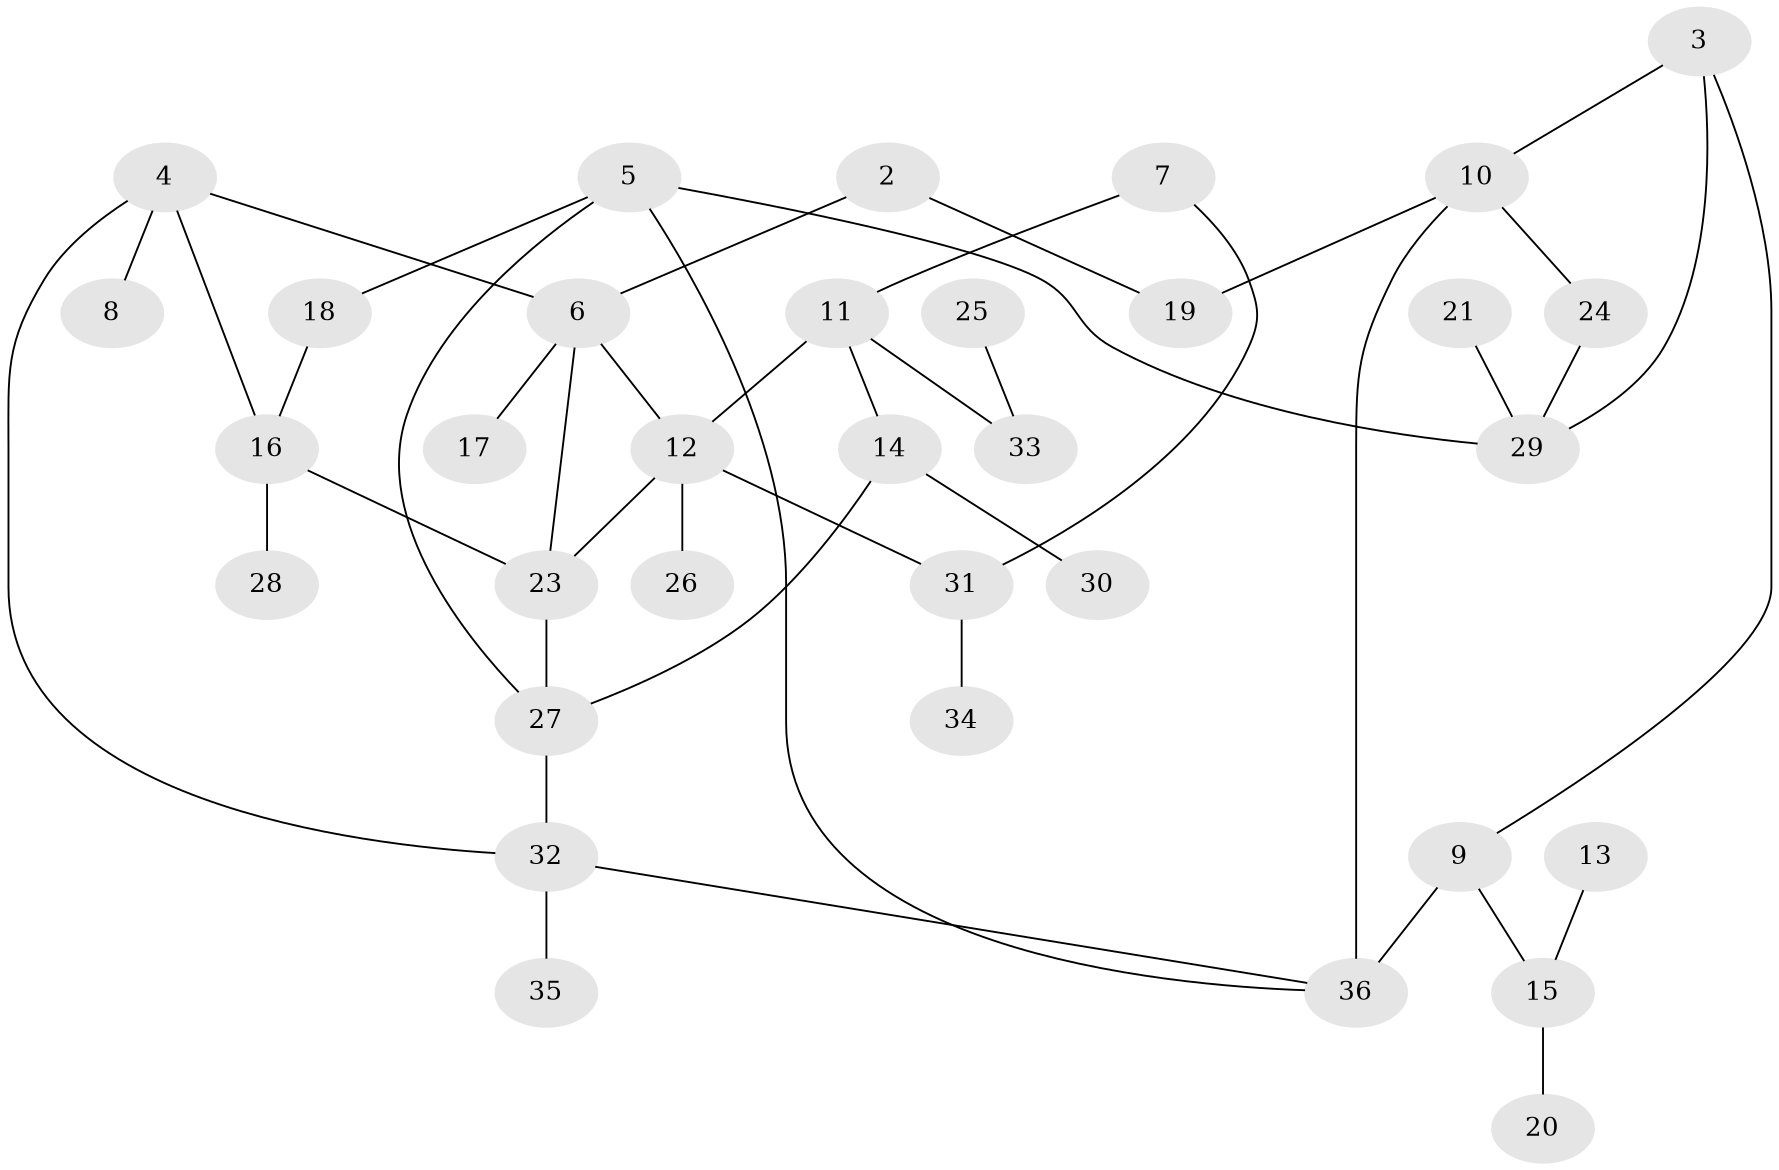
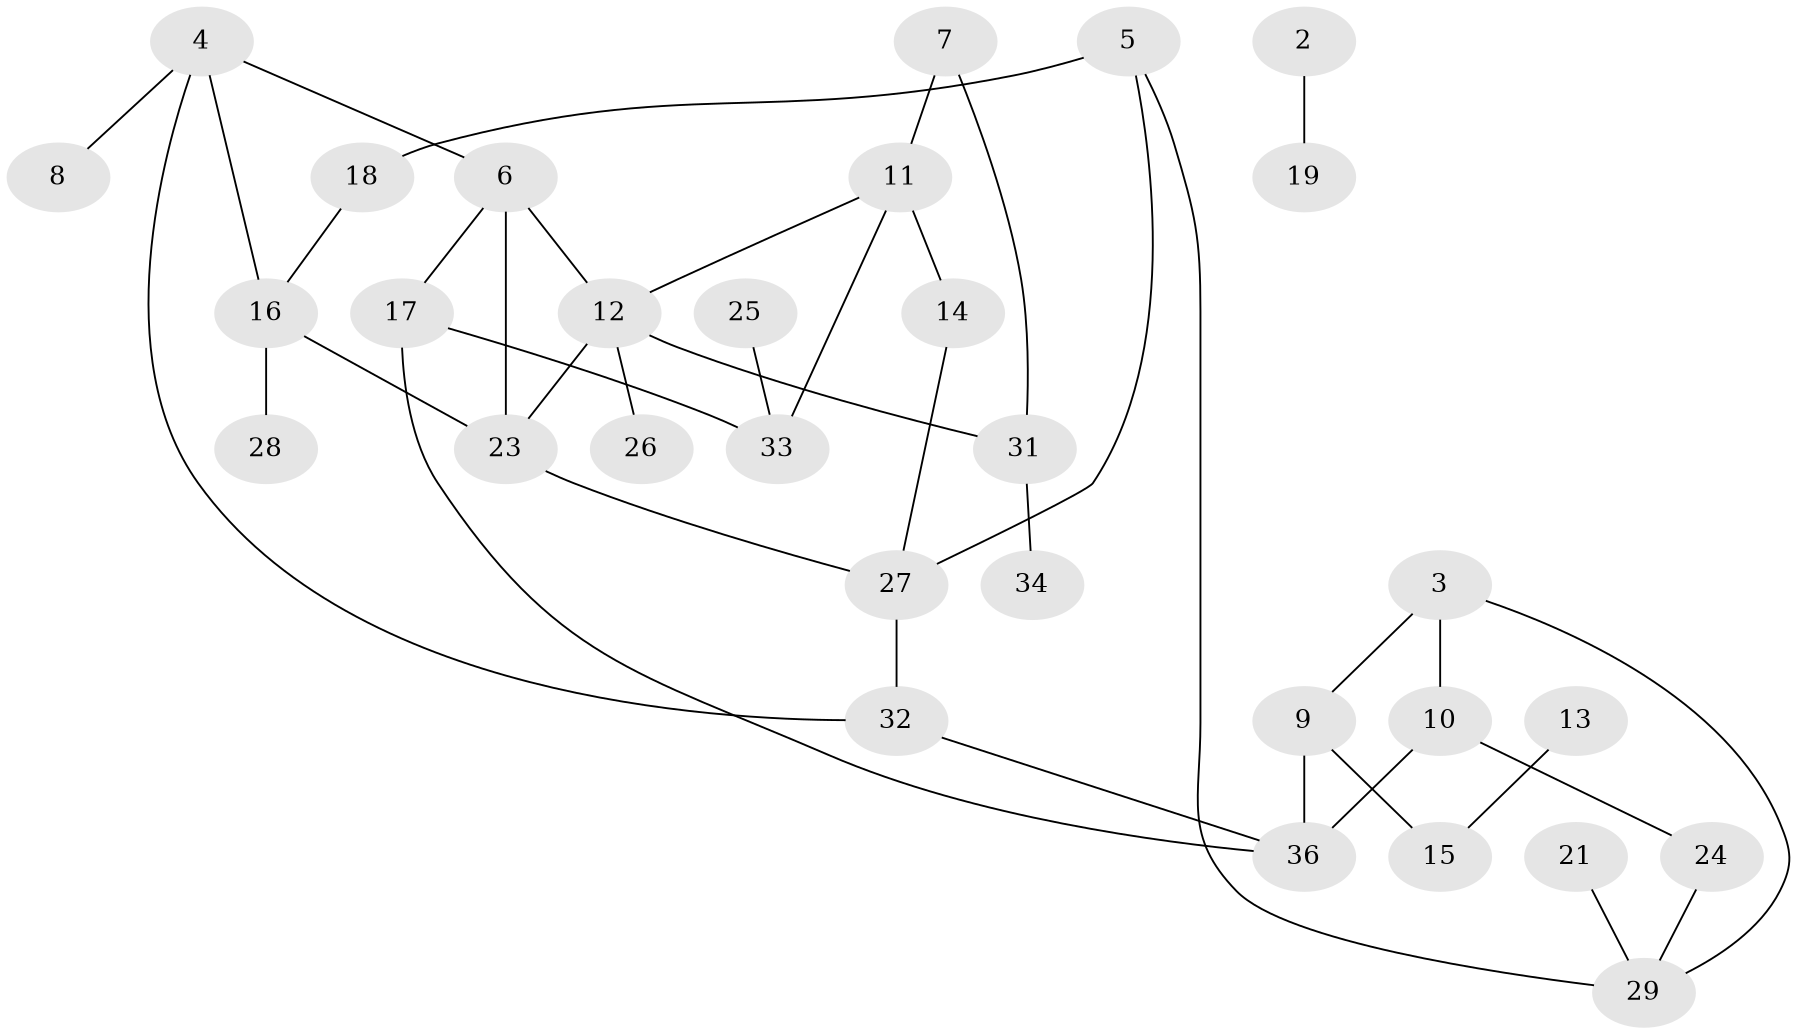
edge "2" -- "6": removed
edge "10" -- "19": removed
edge "17" -- "33": added
node "30": removed
edge "5" -- "36": now "17" -- "36"
node "35": removed
node "20": removed
